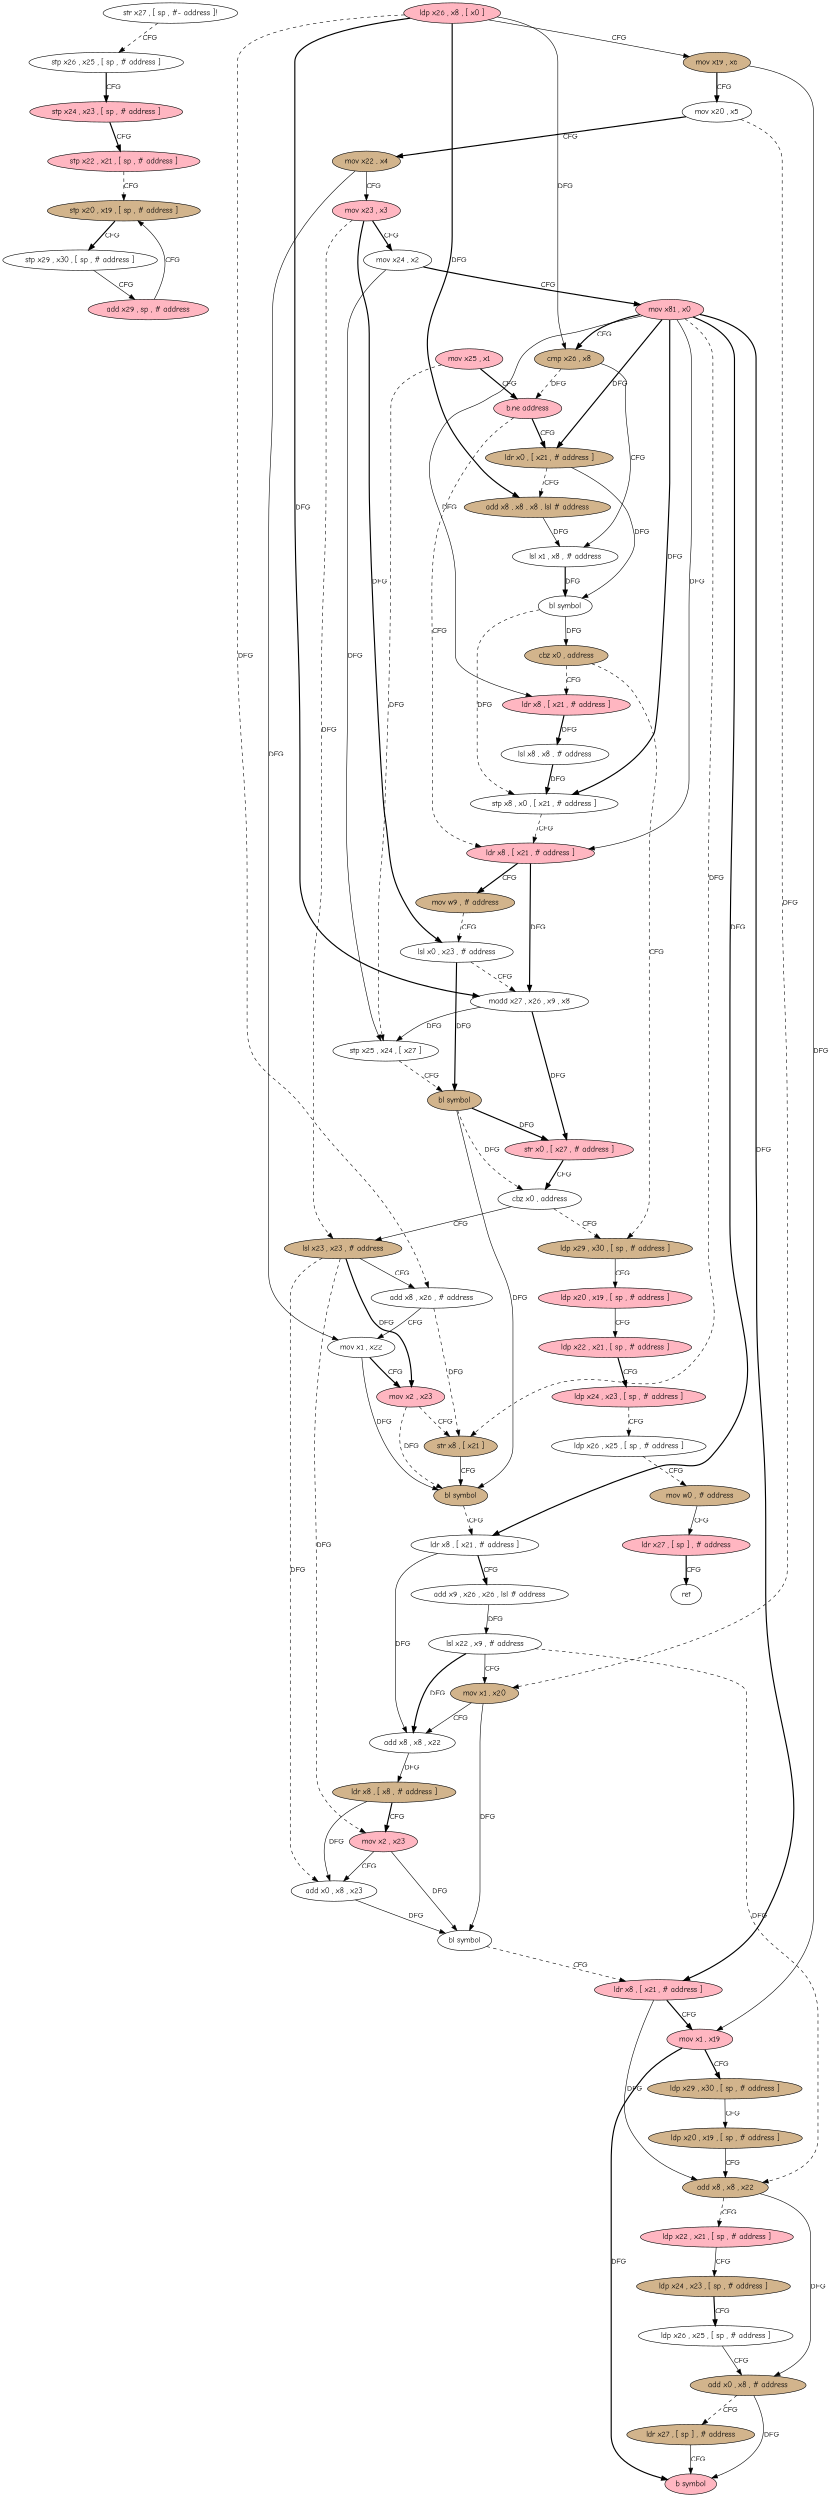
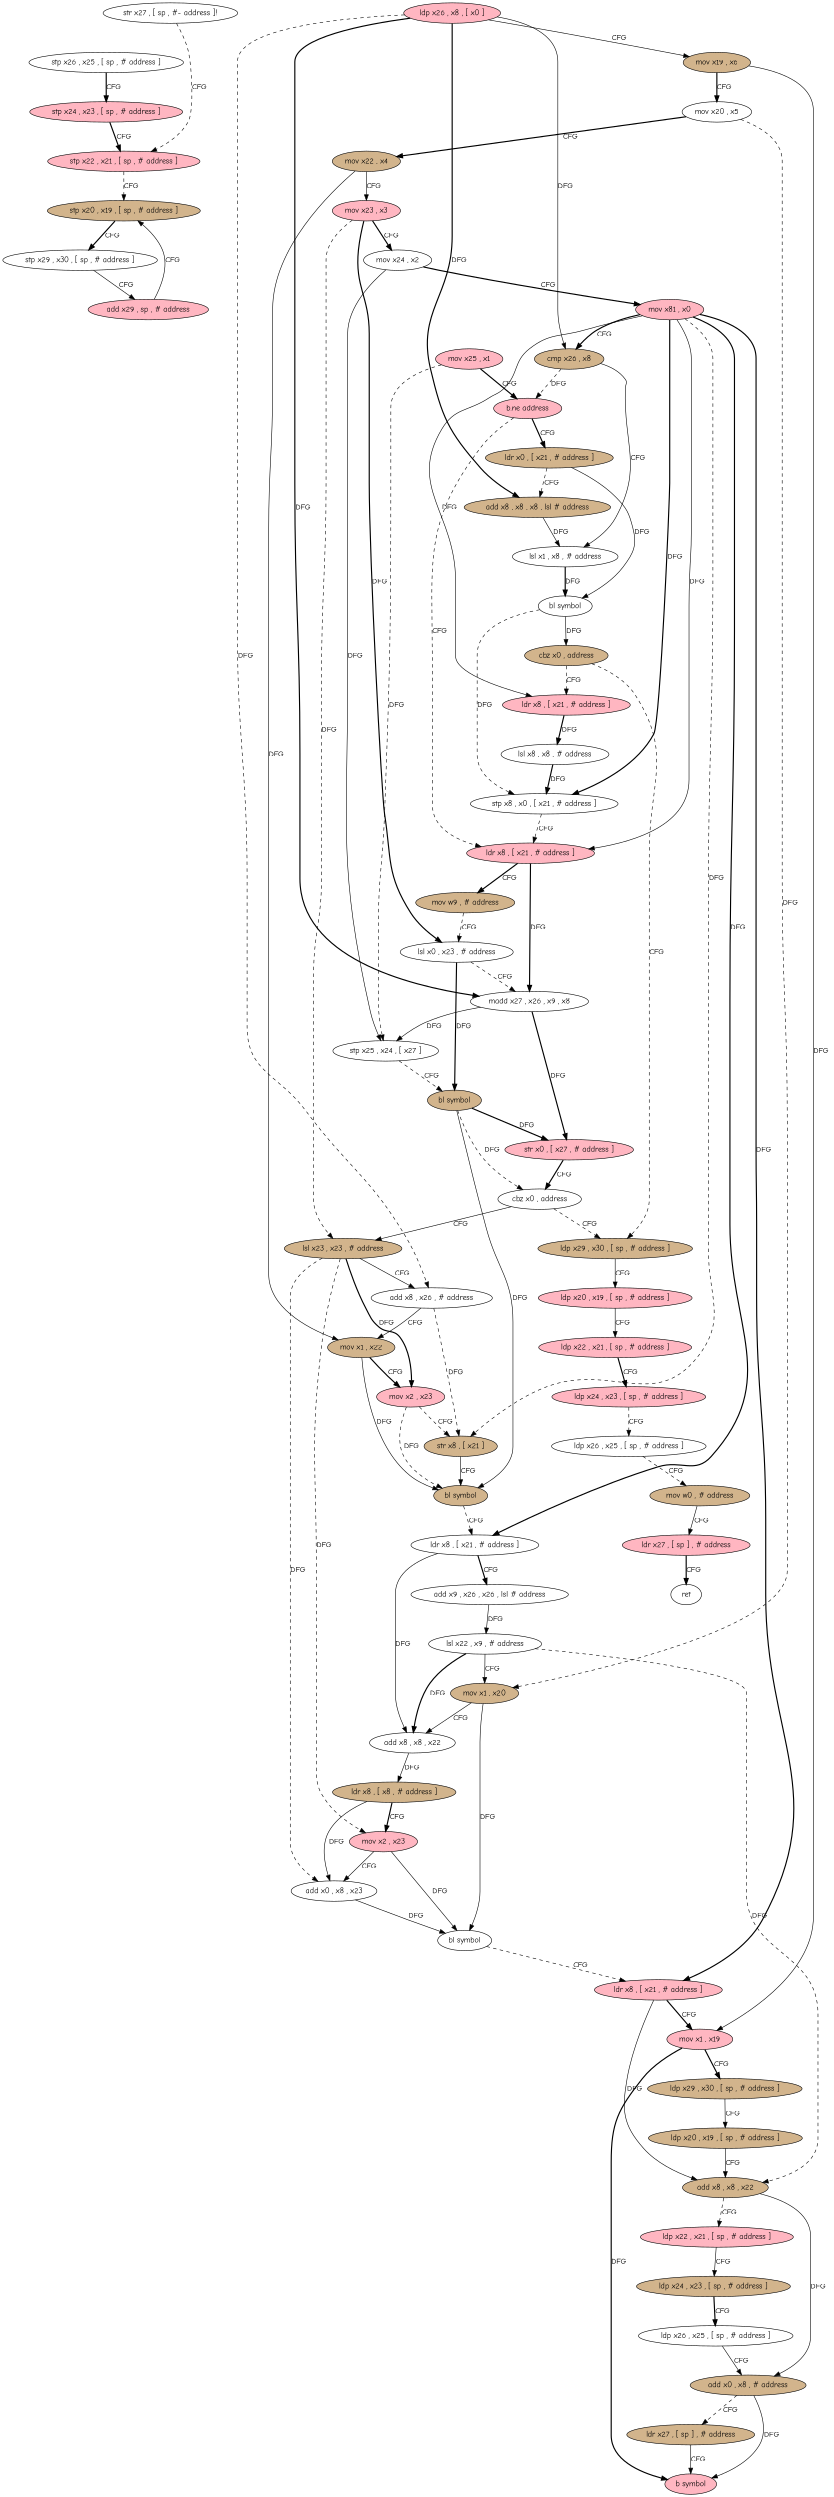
edge "str x27 , [ sp , #- address ]!" -> "stp x26 , x25 , [ sp , # address ]": now "str x27 , [ sp , #- address ]!" -> "stp x22 , x21 , [ sp , # address ]"
edge "mov x81 , x0" -> "ldr x0 , [ x21 , # address ]": removed, label "DFG"
node "mov x1 , x22": fillcolor white -> tan
